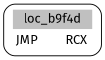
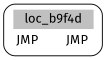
node "loc_b9f4d": text "JMP        RCX" -> "JMP        JMP"
